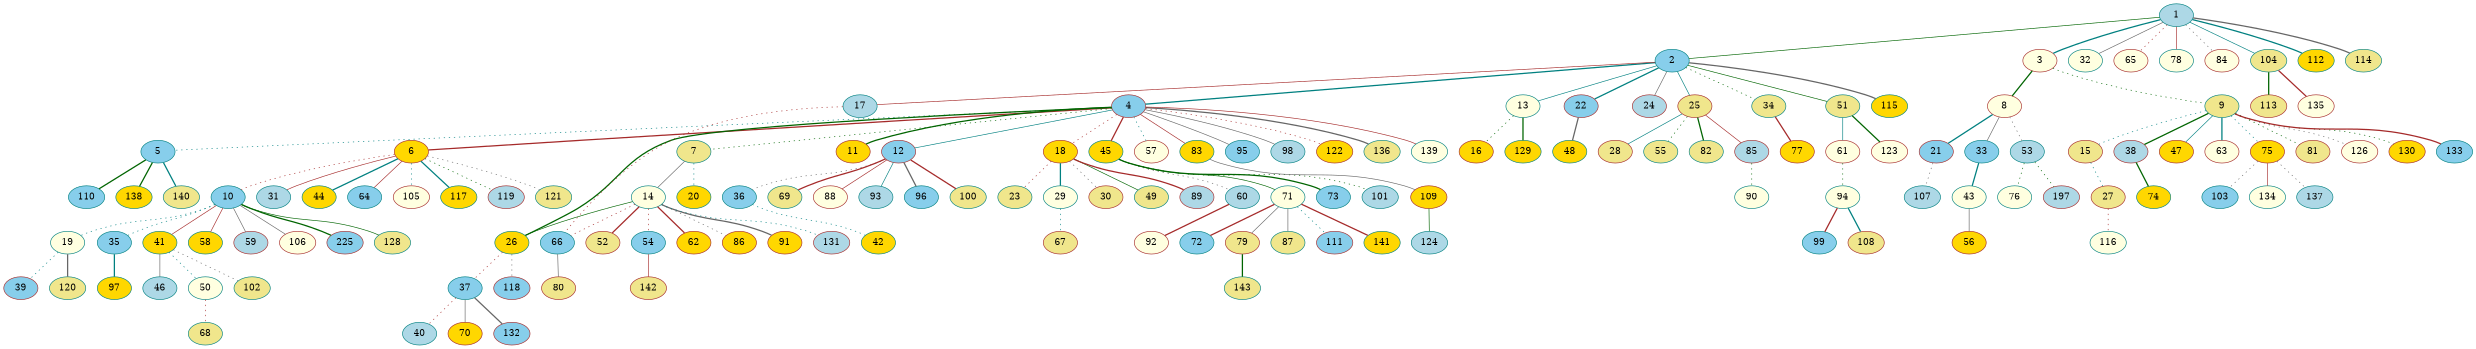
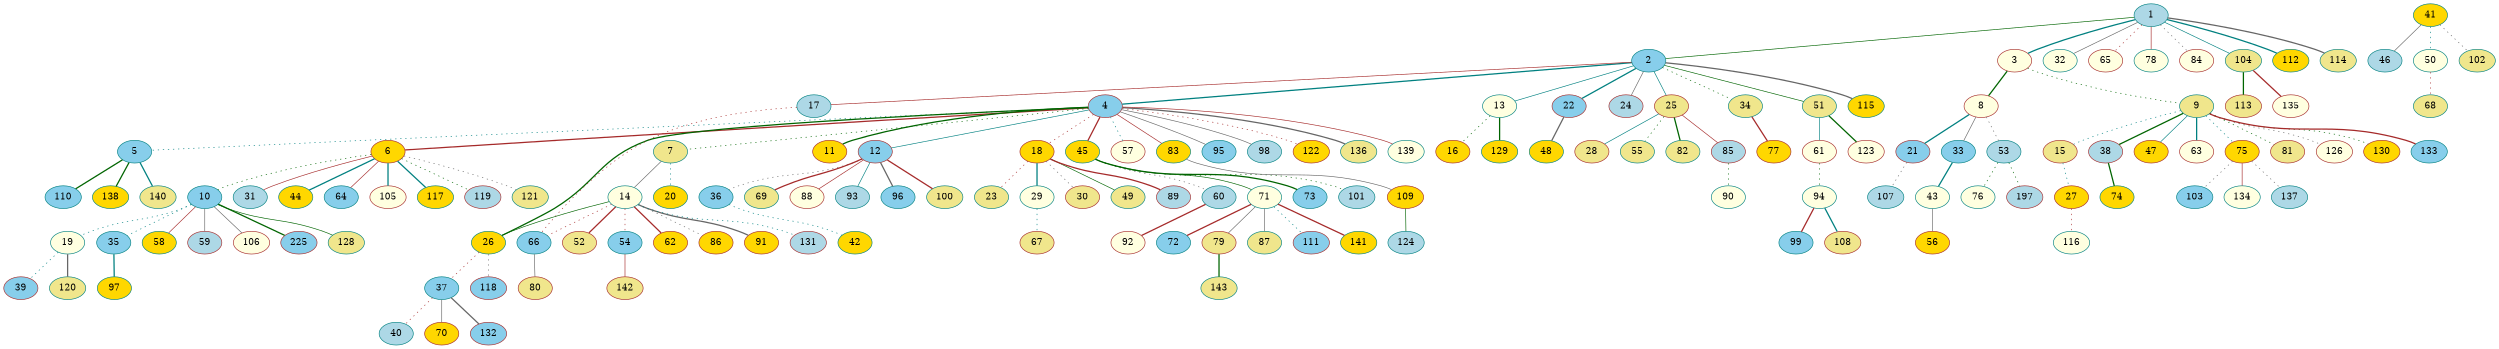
edge "6" -- "10": color brown -> darkgreen
edge "6" -- "105": style dotted -> bold
node "27": fillcolor khaki -> gold
edge "10" -- "41": removed
